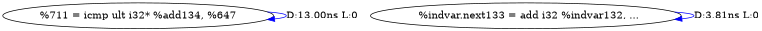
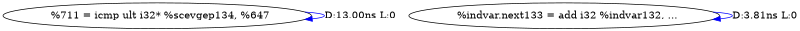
node "%711 = icmp ult i32* %add134, %647": label "%711 = icmp ult i32* %add134, %647" -> "%711 = icmp ult i32* %scevgep134, %647"
